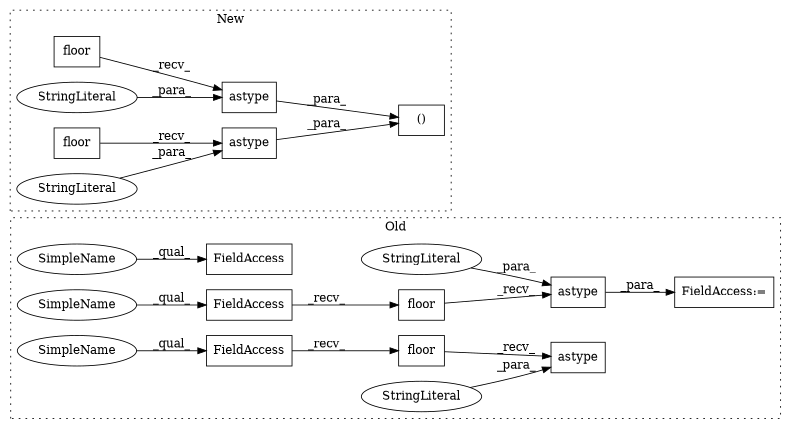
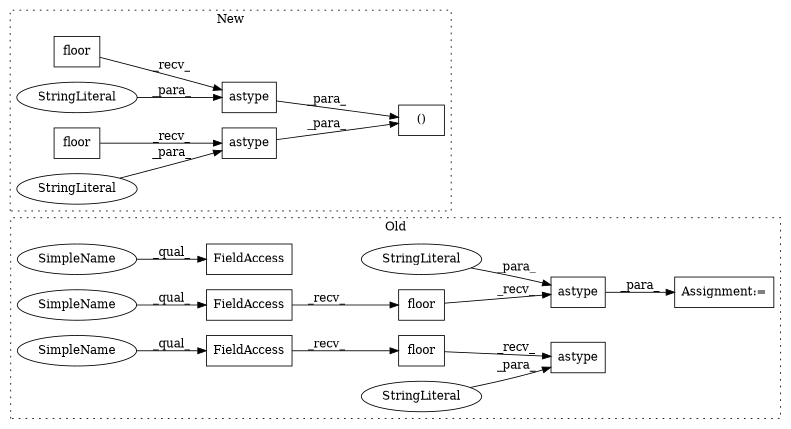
node "FieldAccess:=": label "FieldAccess:=" -> "Assignment:="
